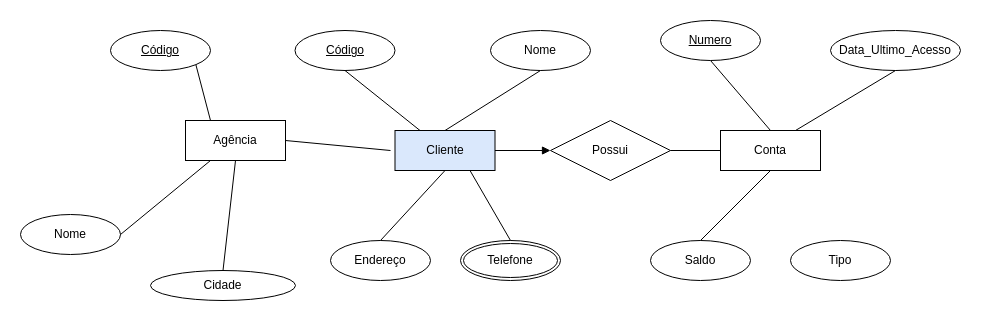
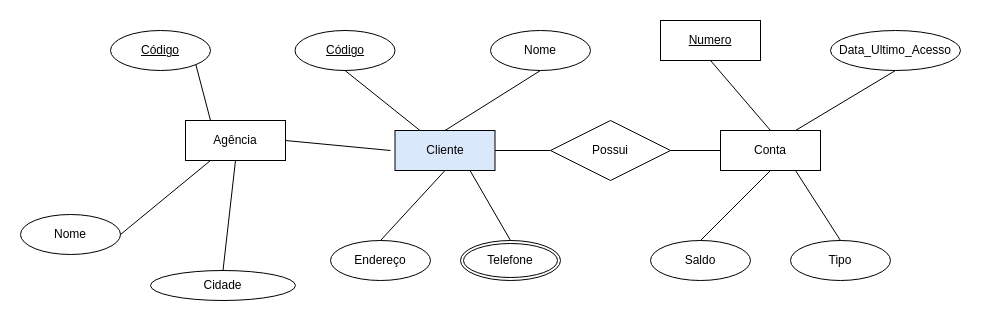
node "Numero": shape ellipse -> rectangle
edge "Cliente" -> "Possui": arrowhead block -> none
edge "Conta" -- "Tipo": added
